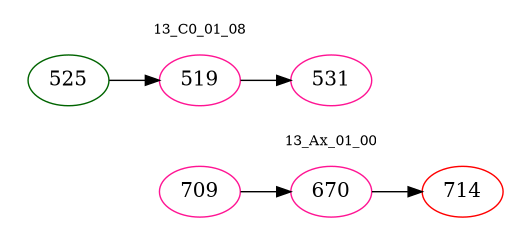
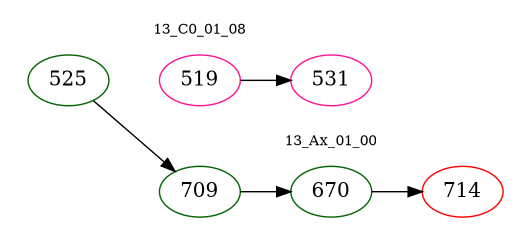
edge "525" -> "519": now "525" -> "709"
node "709": color deeppink -> darkgreen
node "670": color deeppink -> darkgreen
